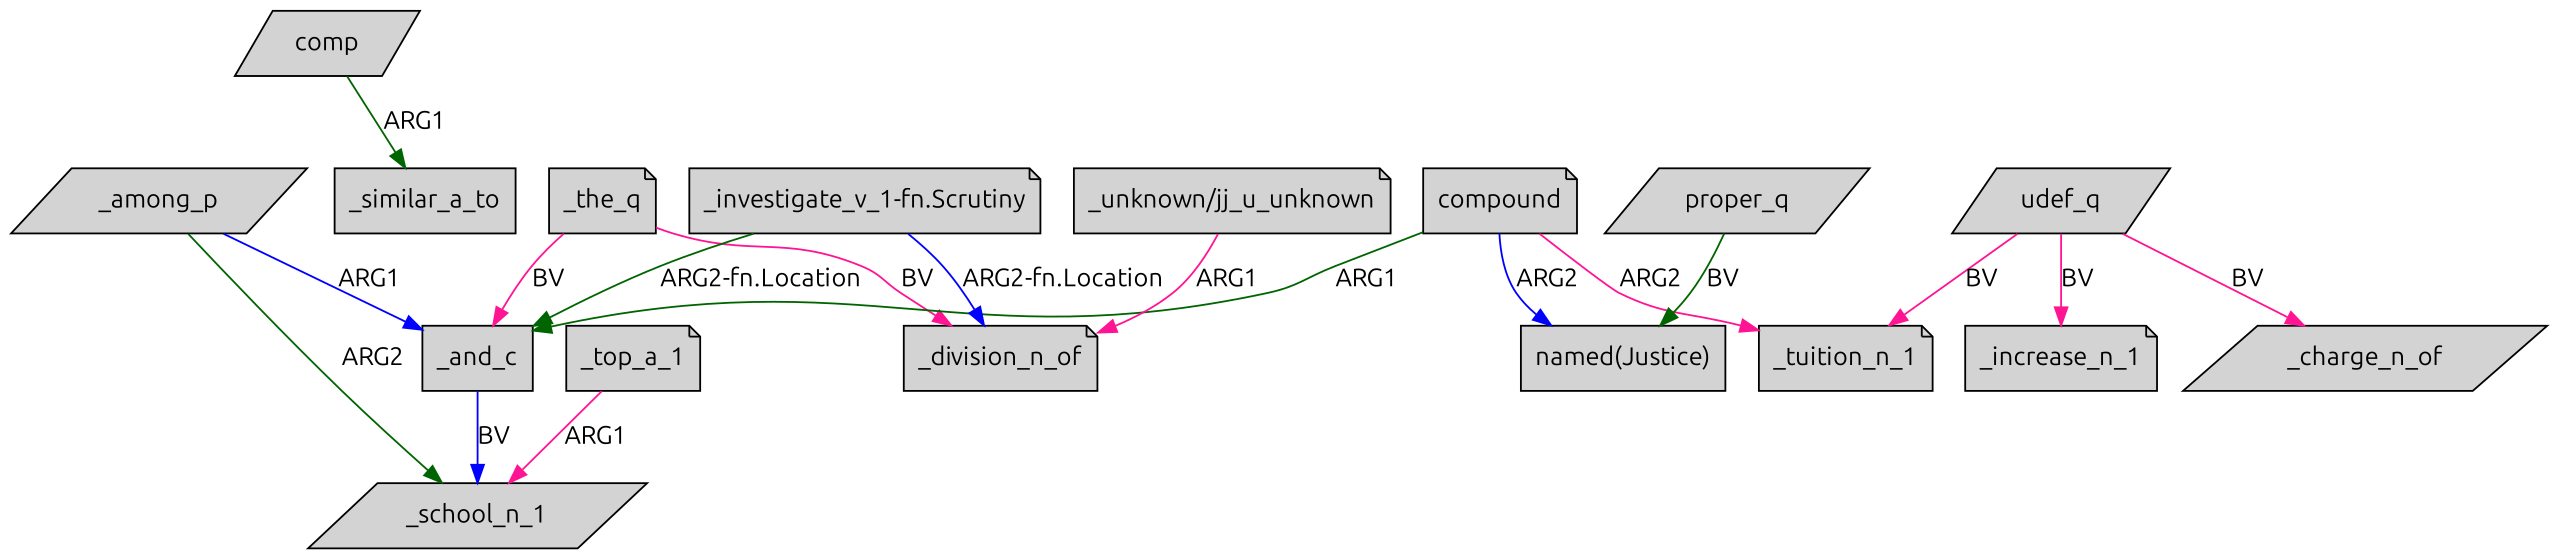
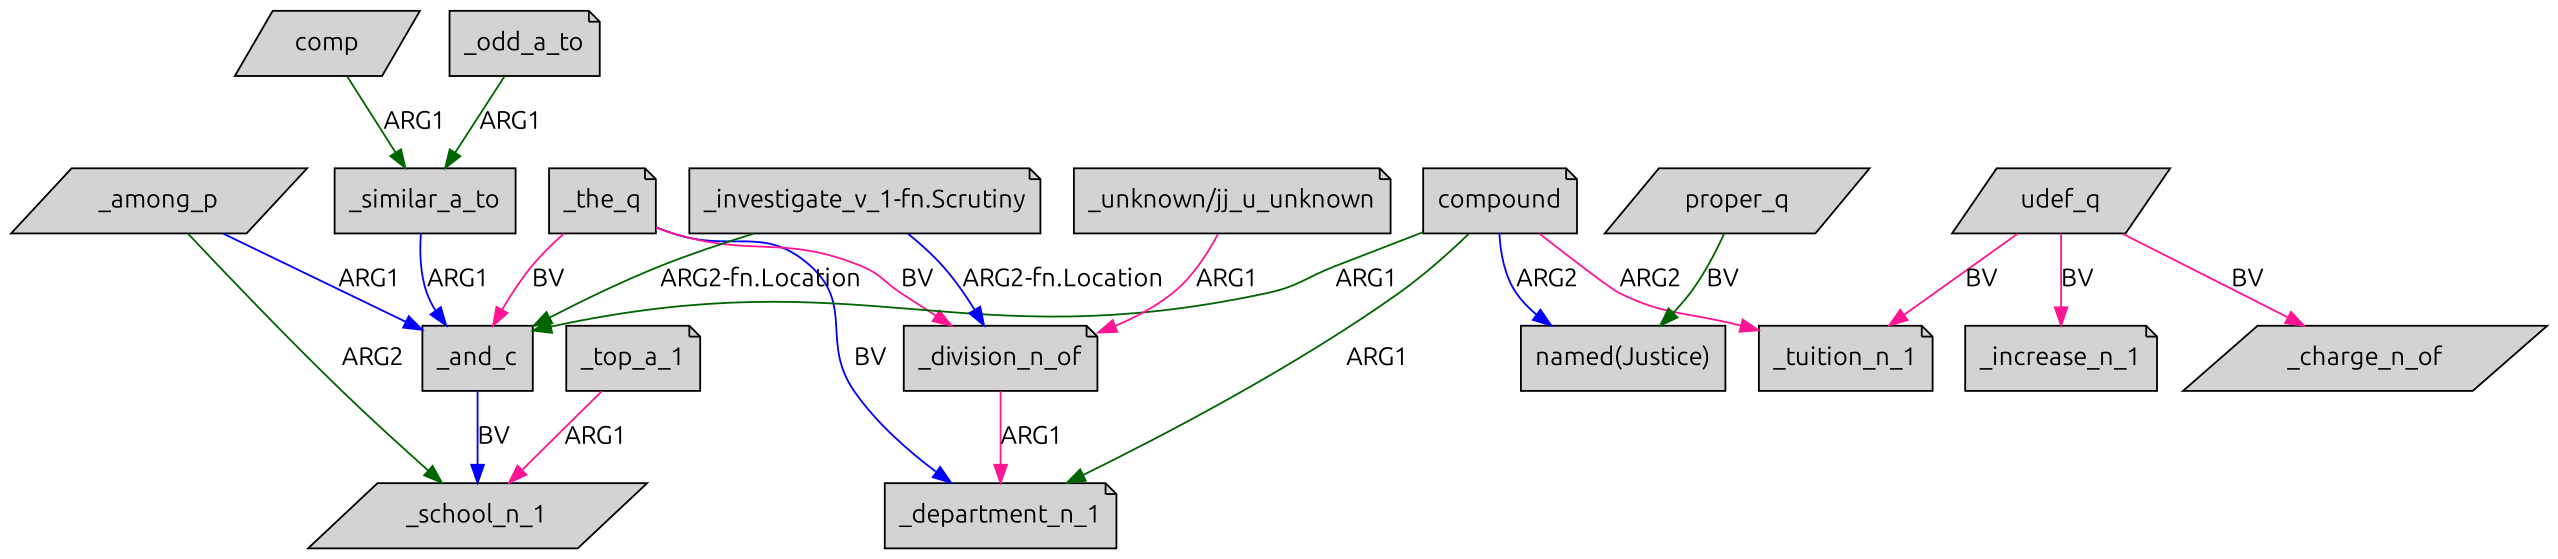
node "_odd_a_to": added
edge "_similar_a_to" -> "_and_c": added, label "ARG1"
node "_department_n_1": added
